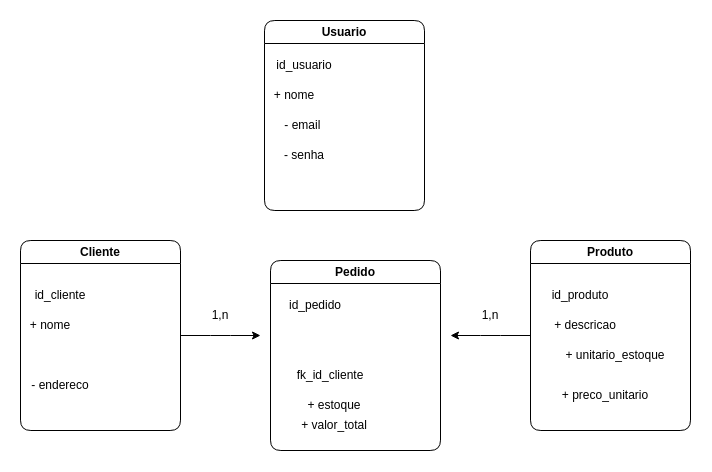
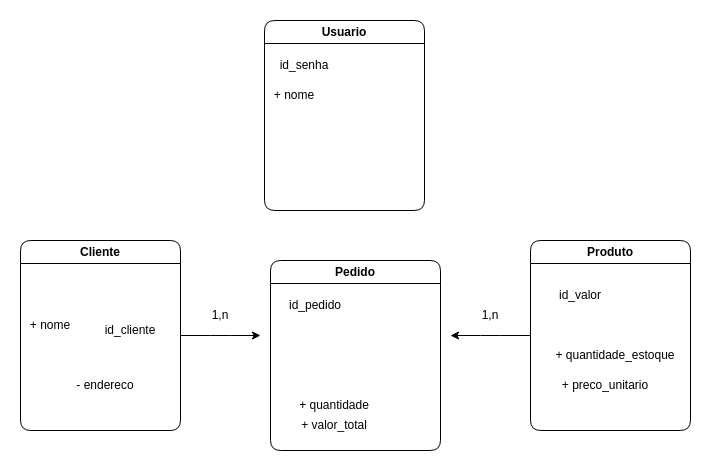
node "id_usuario": label "id_usuario" -> "id_senha"
node "- email": removed
node "- senha": removed
node "id_cliente": moved (61, 296) -> (131, 331)
node "id_produto": label "id_produto" -> "id_valor"
node "+ descricao": removed
node "+ unitario_estoque": label "+ unitario_estoque" -> "+ quantidade_estoque"
node "fk_id_cliente": removed
node "- endereco": moved (61, 386) -> (106, 386)
node "+ preco_unitario": moved (606, 396) -> (606, 386)
node "+ estoque": label "+ estoque" -> "+ quantidade"
